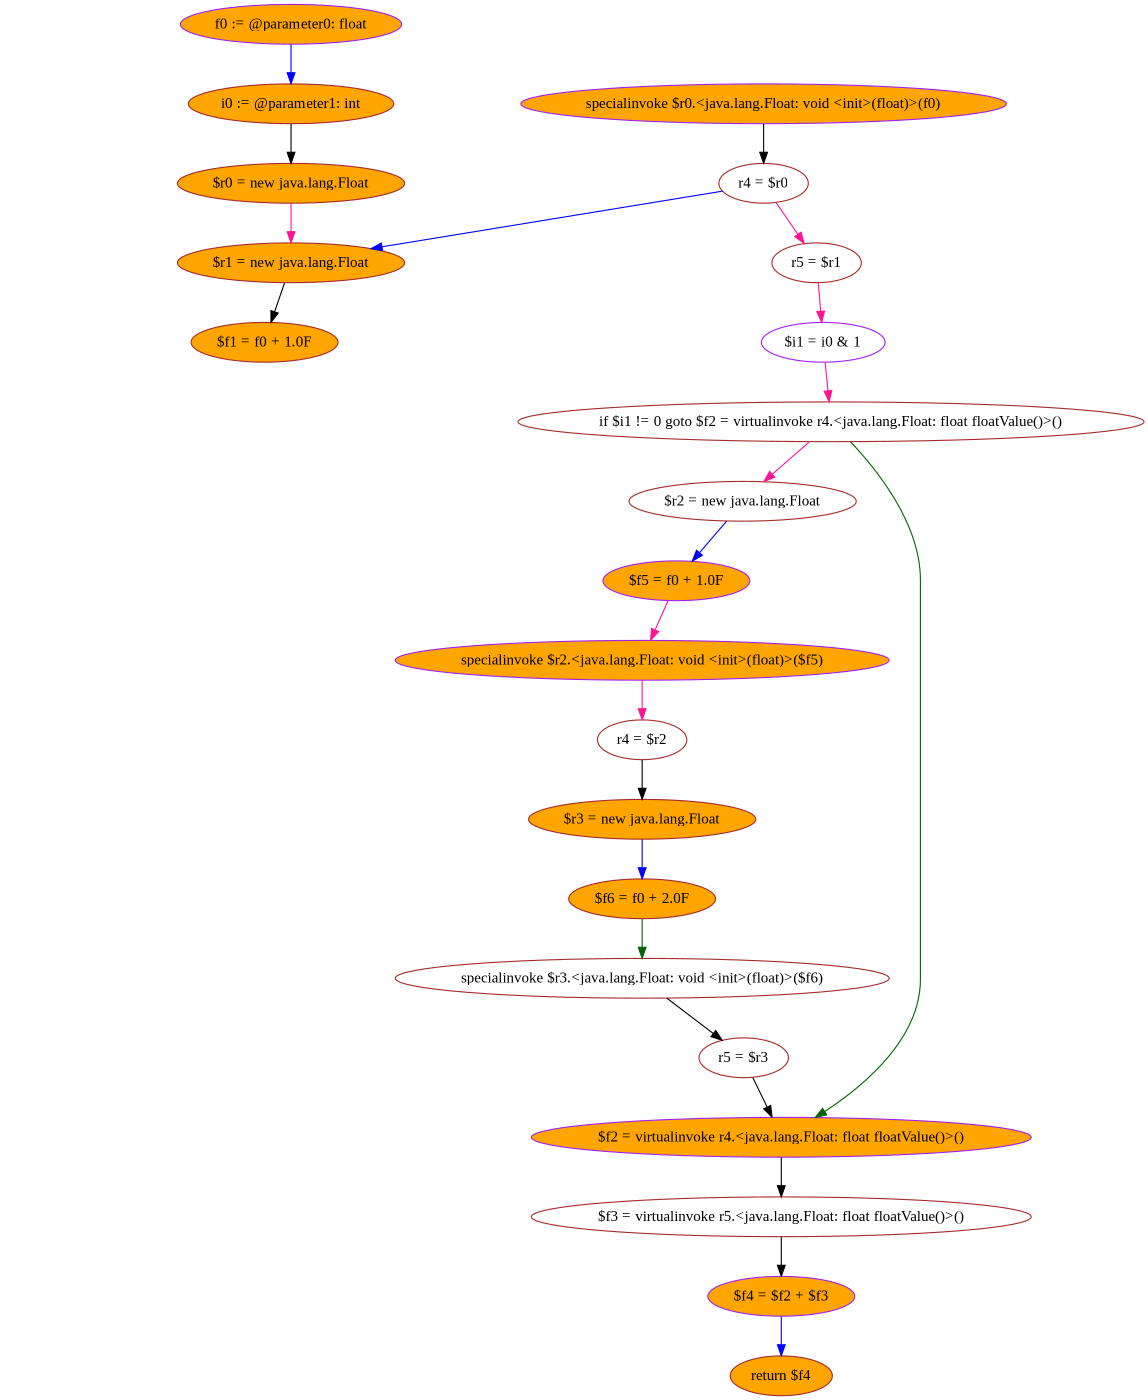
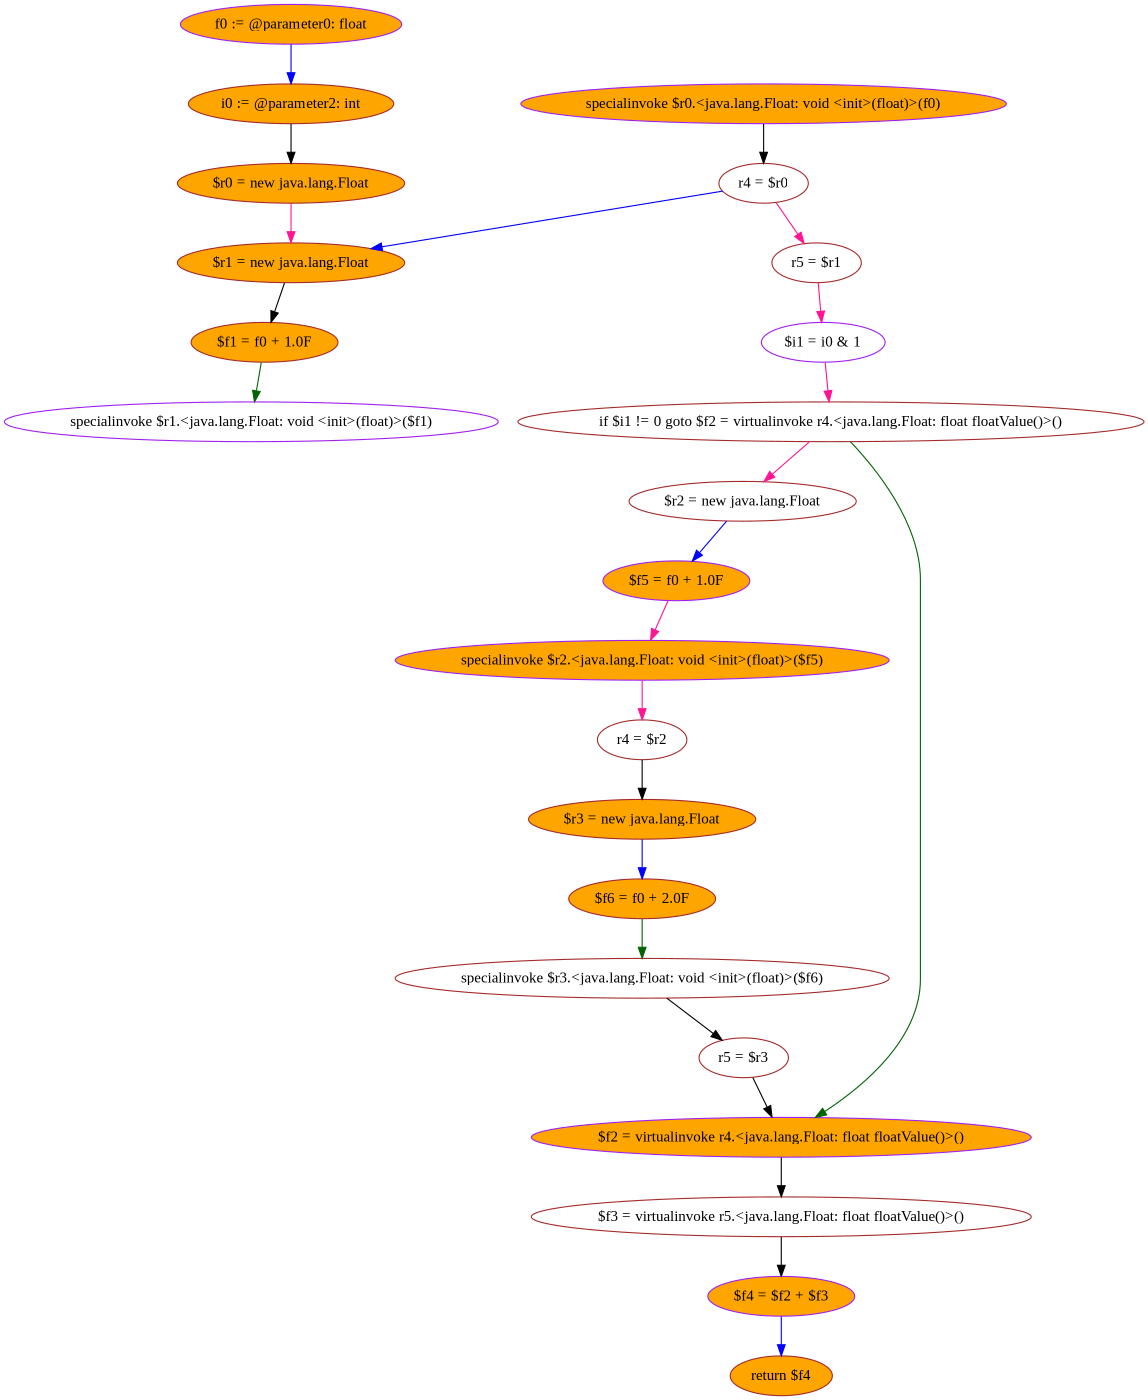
node "i0 := @parameter1: int": label "i0 := @parameter1: int" -> "i0 := @parameter2: int"
node "specialinvoke $r1.<java.lang.Float: void <init>(float)>($f1)": added
